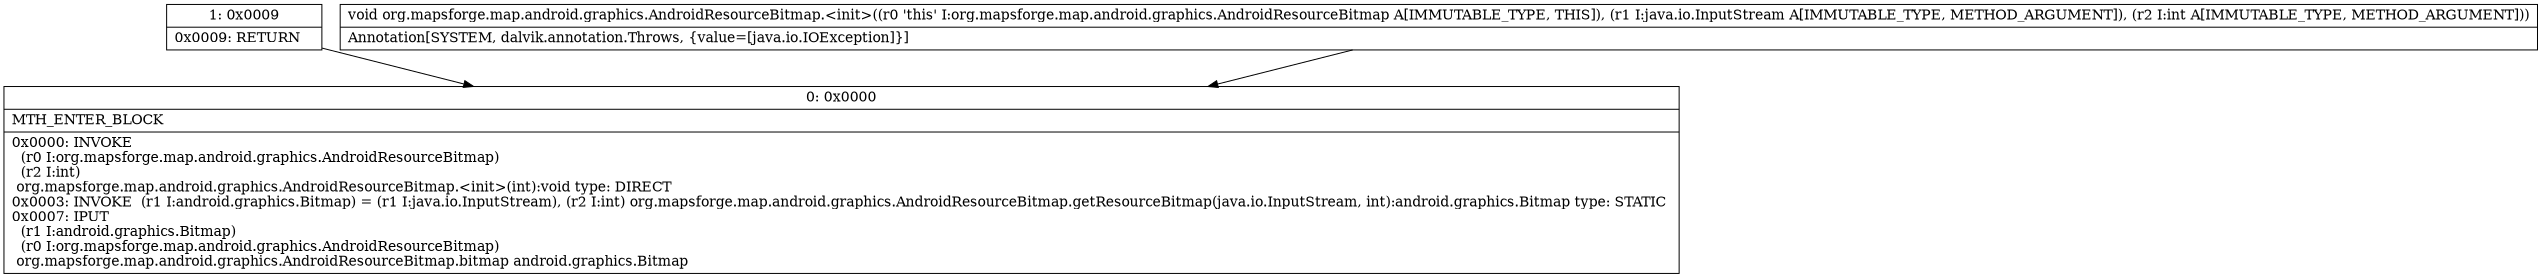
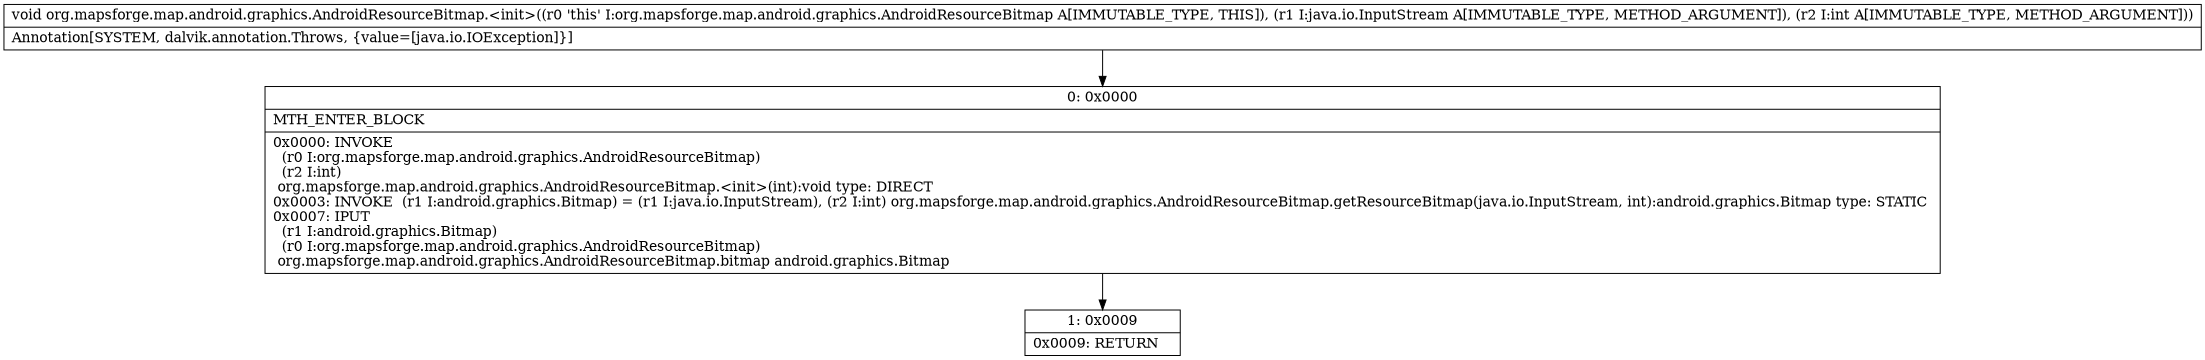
edge "1: 0x0009" -> "0: 0x0000": reversed
